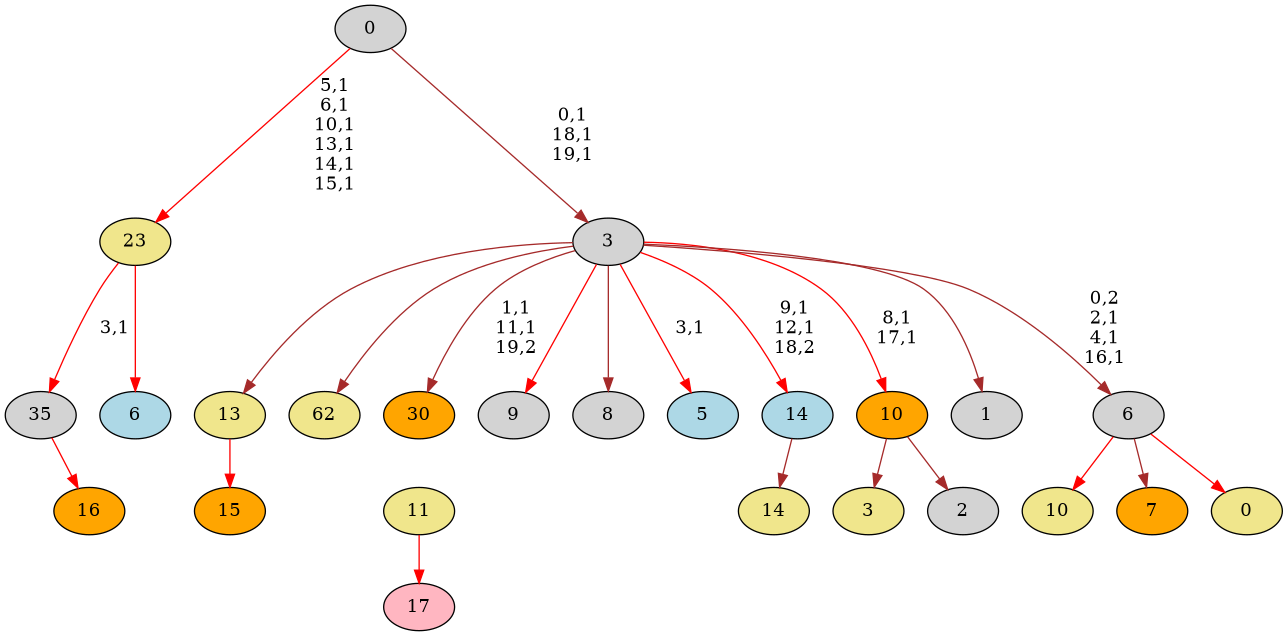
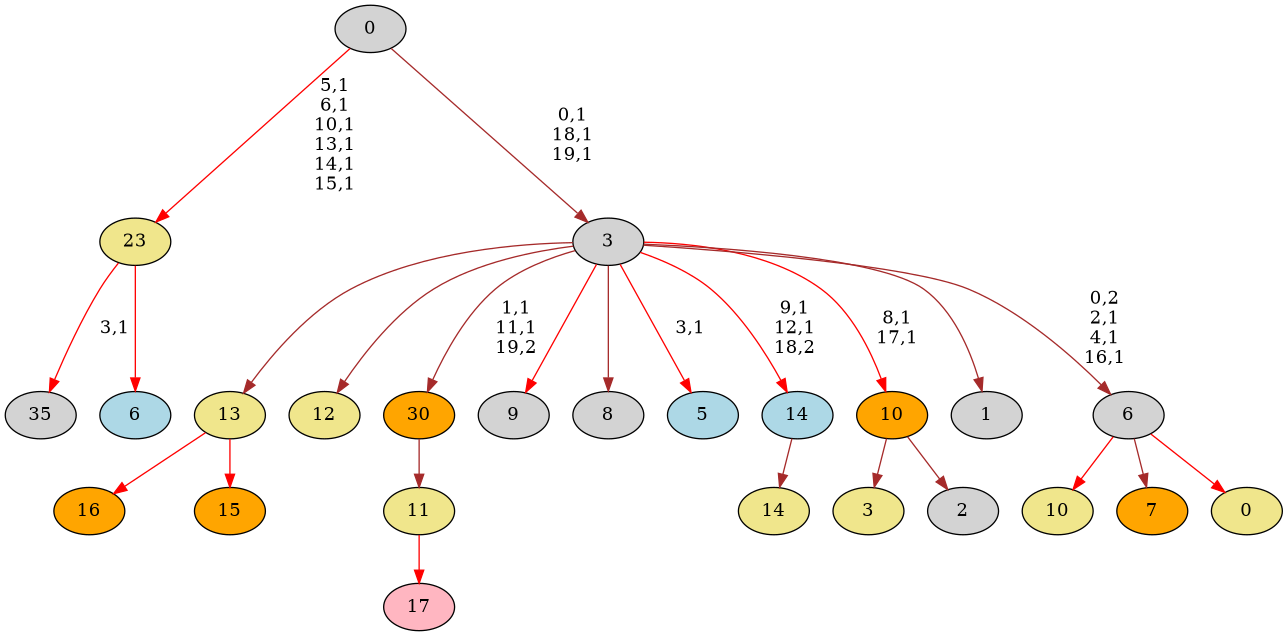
node "62": label "62" -> "12"
edge "35" -> "16": now "13" -> "16"
edge "30" -> "11": added
